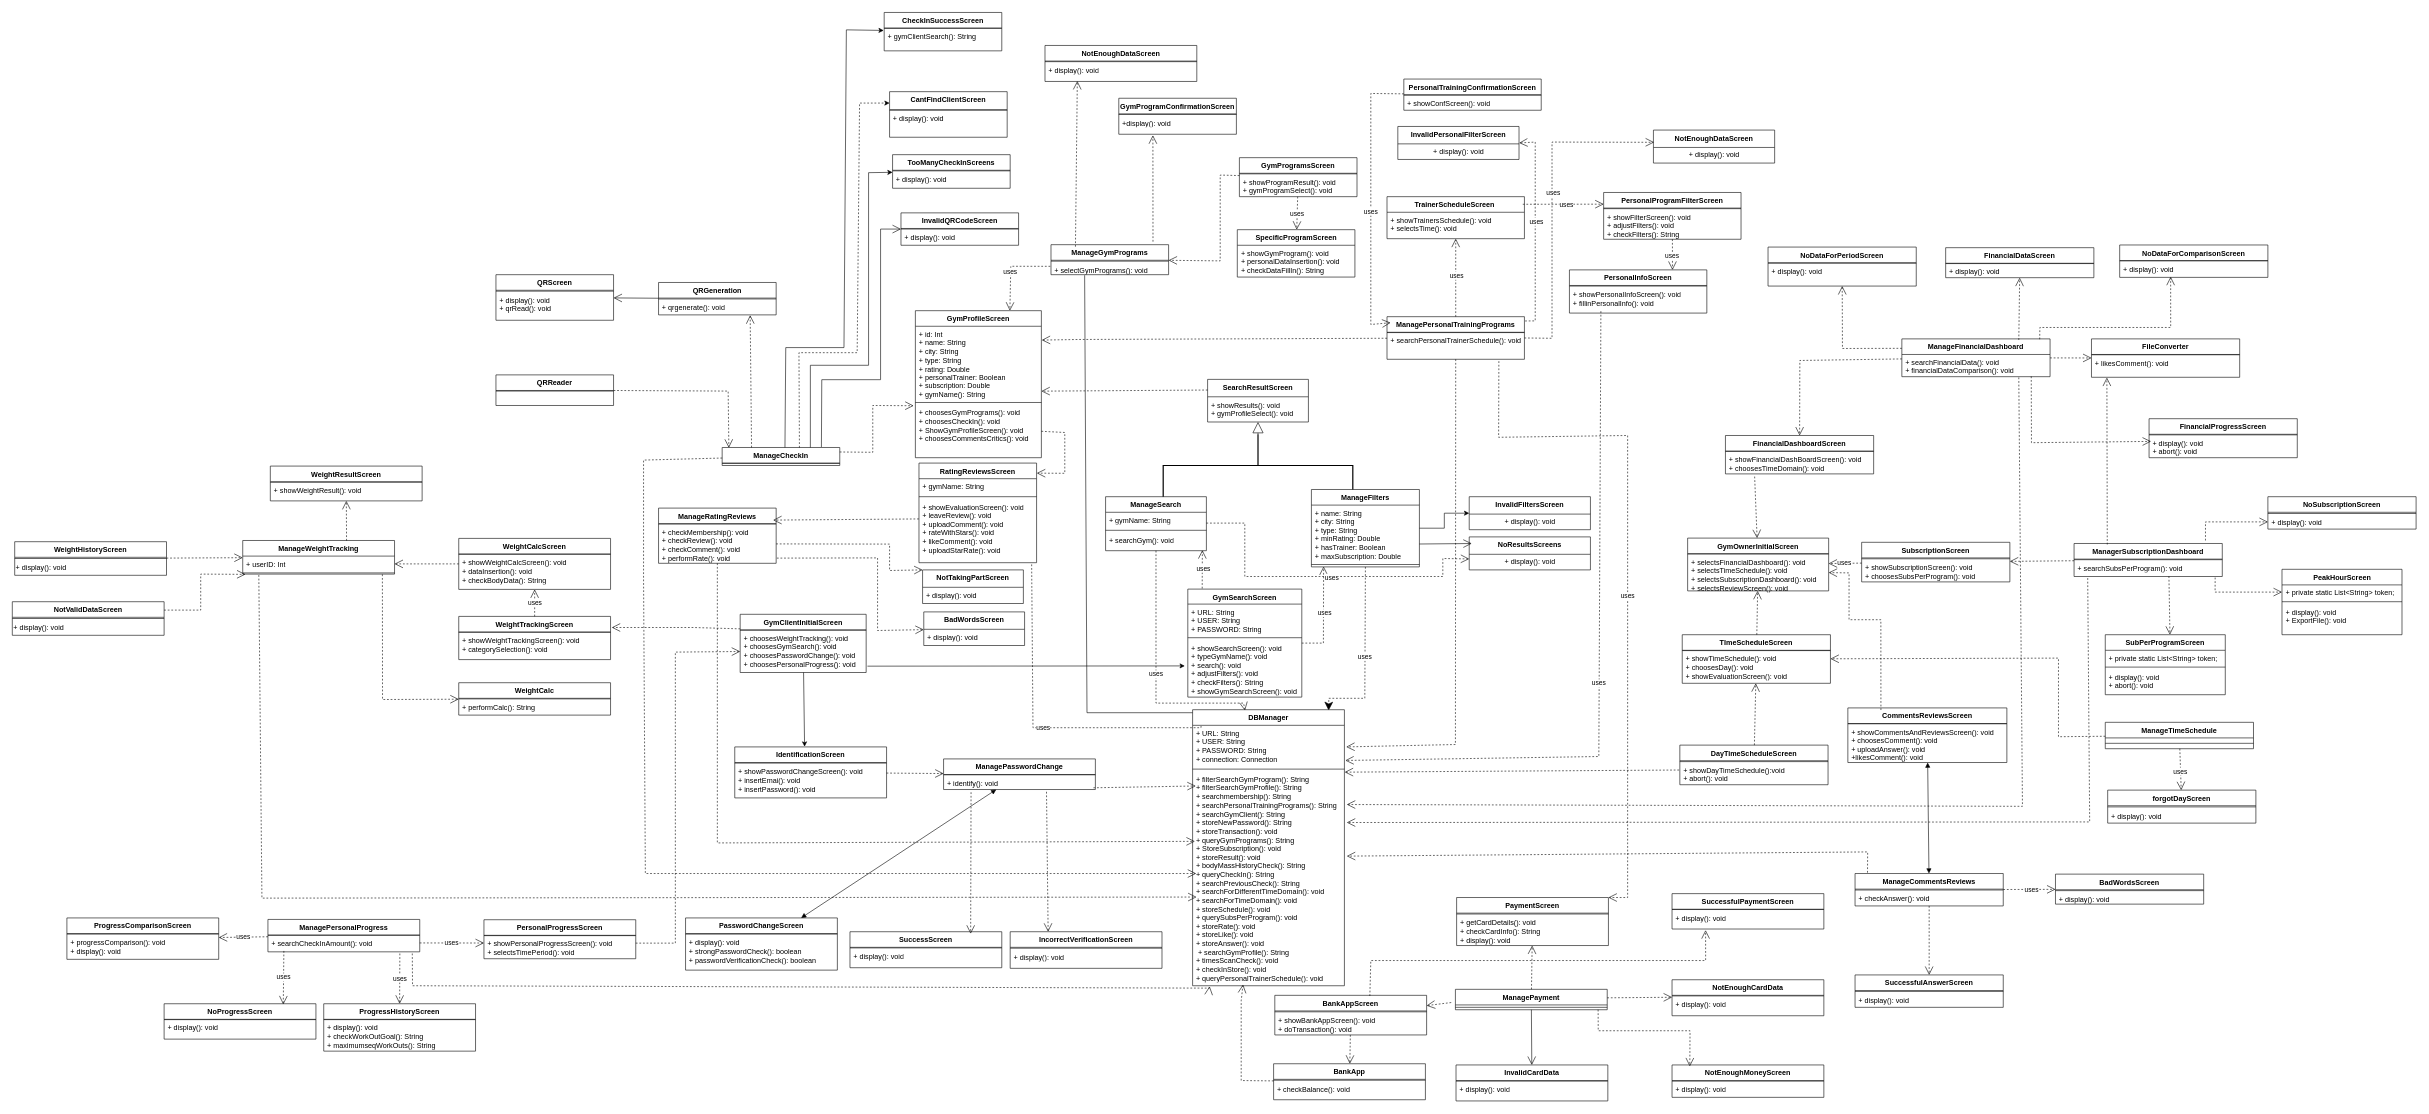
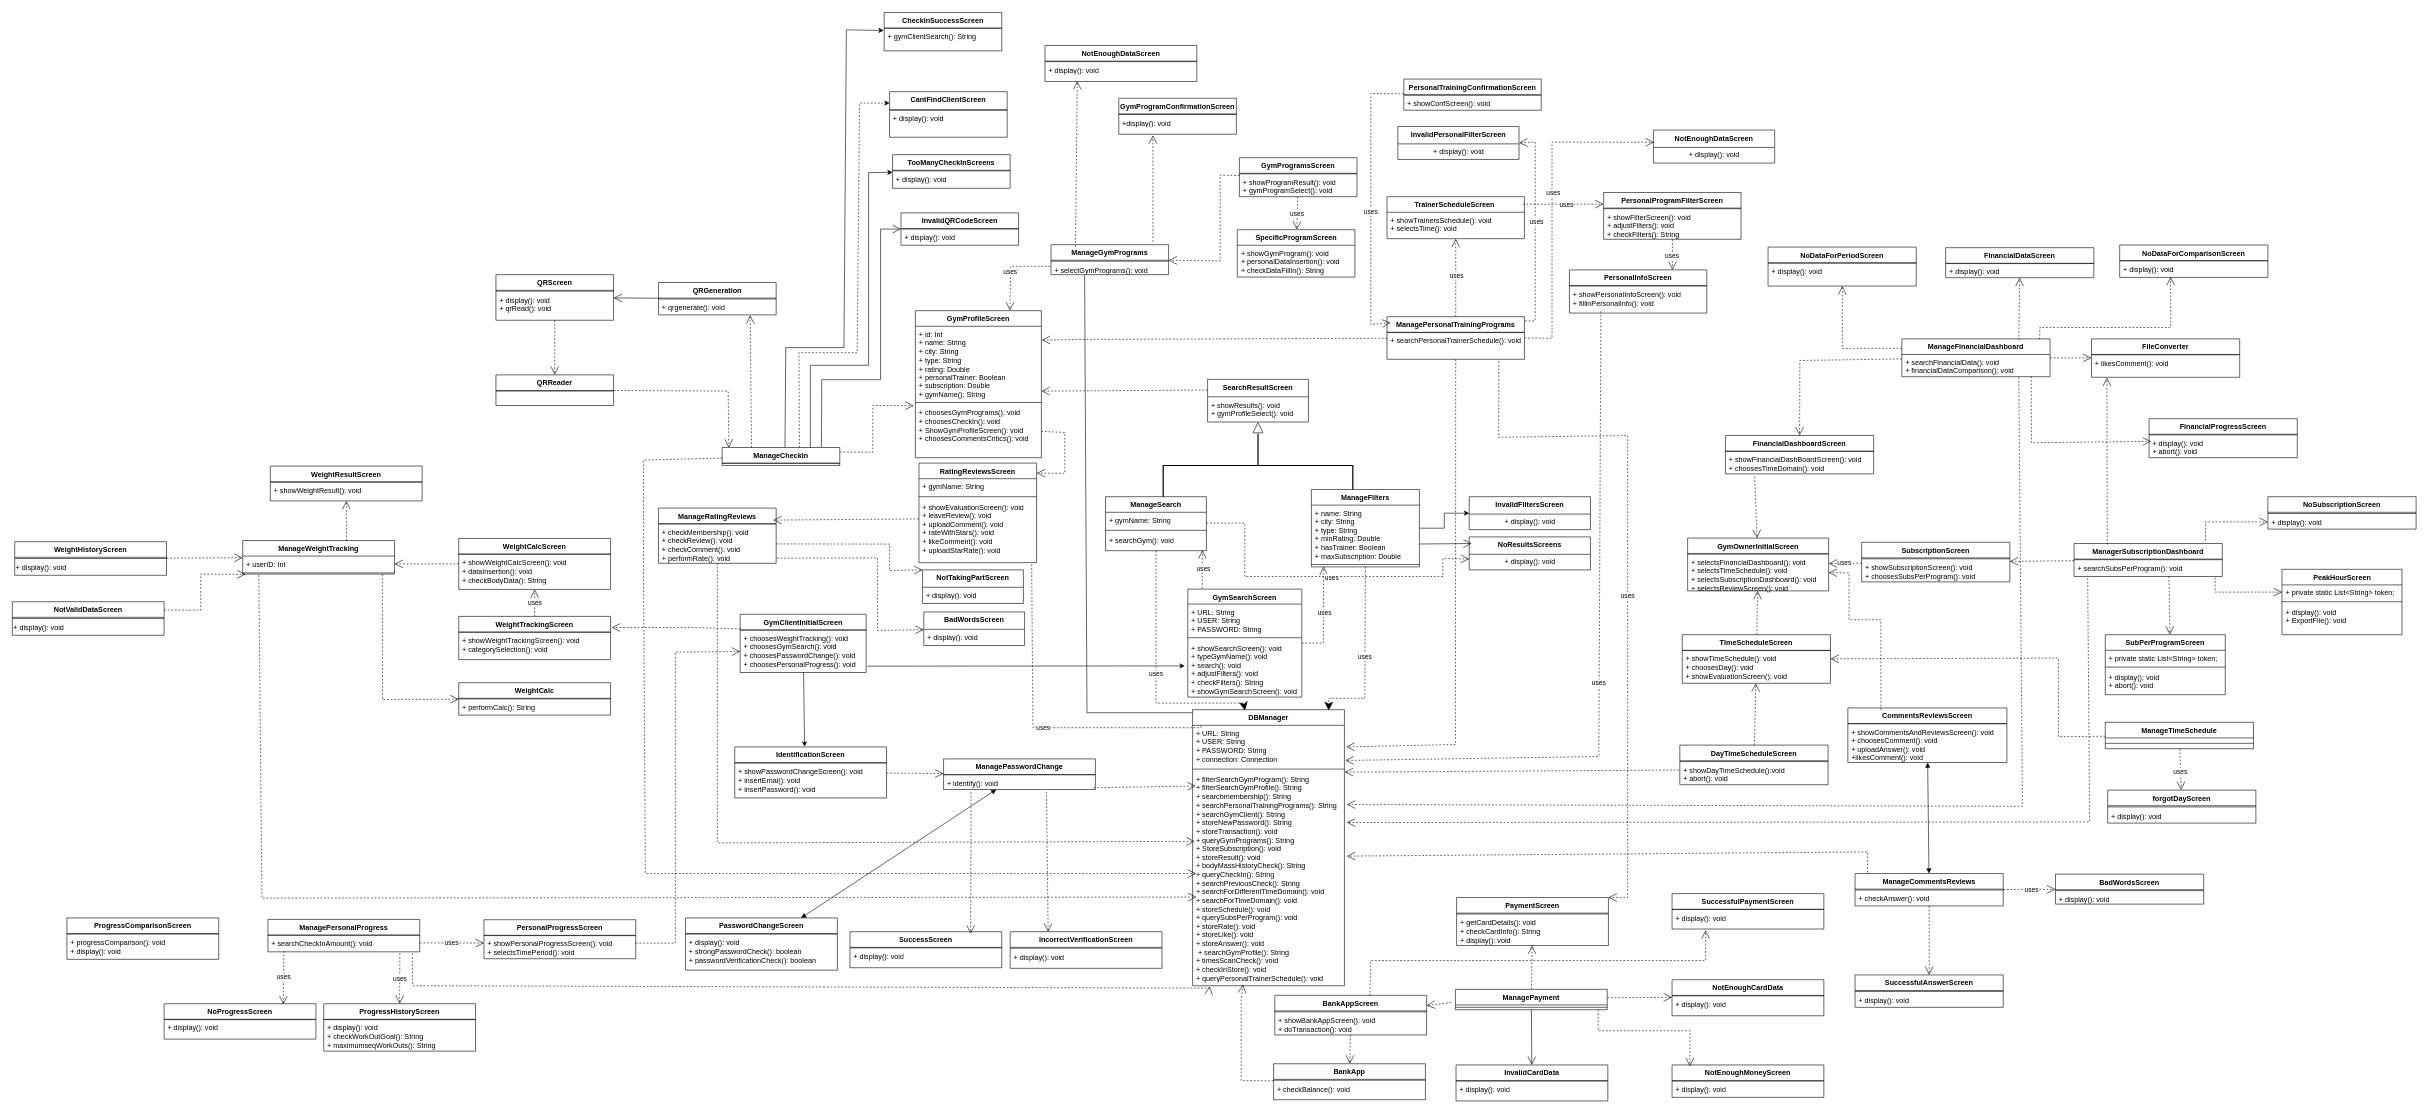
edge "QRScreen" -> "QRReader": added
edge "+ searchGym(): void" -> "DBManager": arrowhead open -> classic
edge "ManagePersonalProgress" -> "ProgressComparisonScreen": removed, label "uses"
